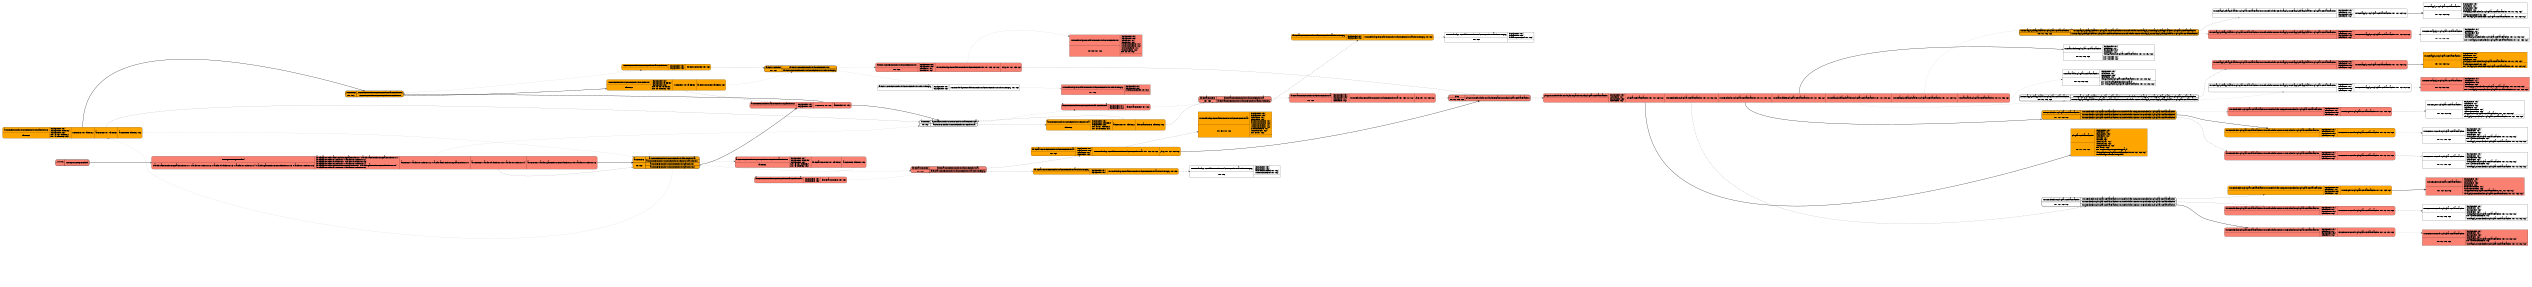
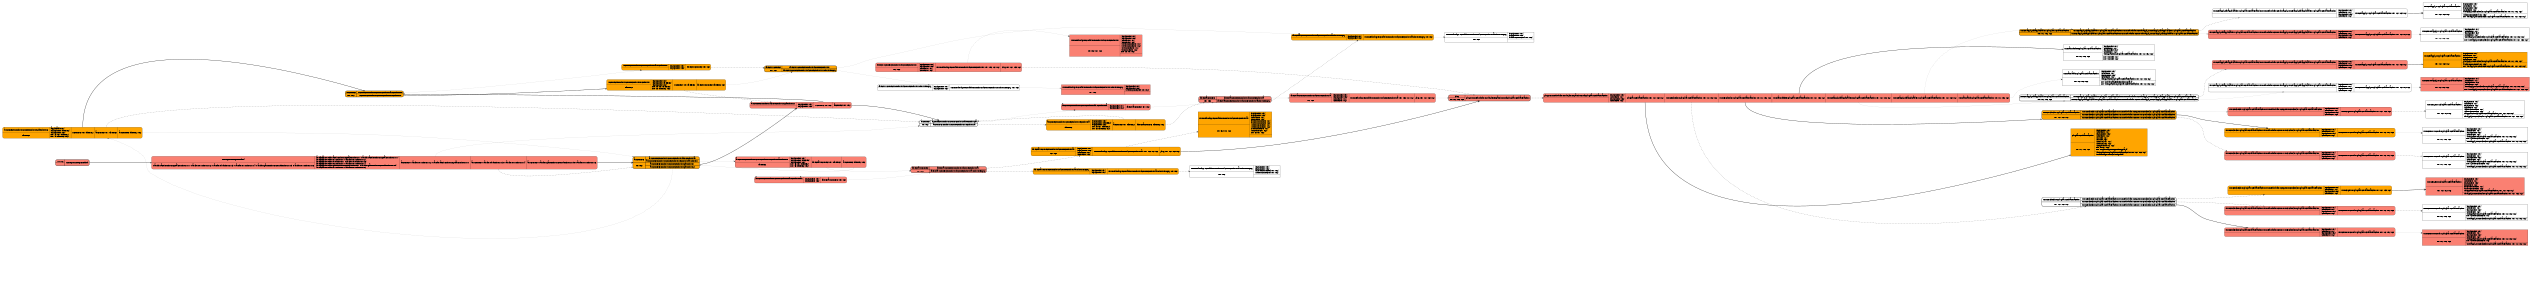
edge "direct_v_connect" -> "direct_v_connect_mminus_dconnectminus_v": now "direct_v_connect" -> "direct_a_connect_mminus_dconnectminus_aminus_empty"
node "av_connect_mminus_connectminus_splitminus_2": text "(equipment ?e1)" -> "(applicable ?e1)"
